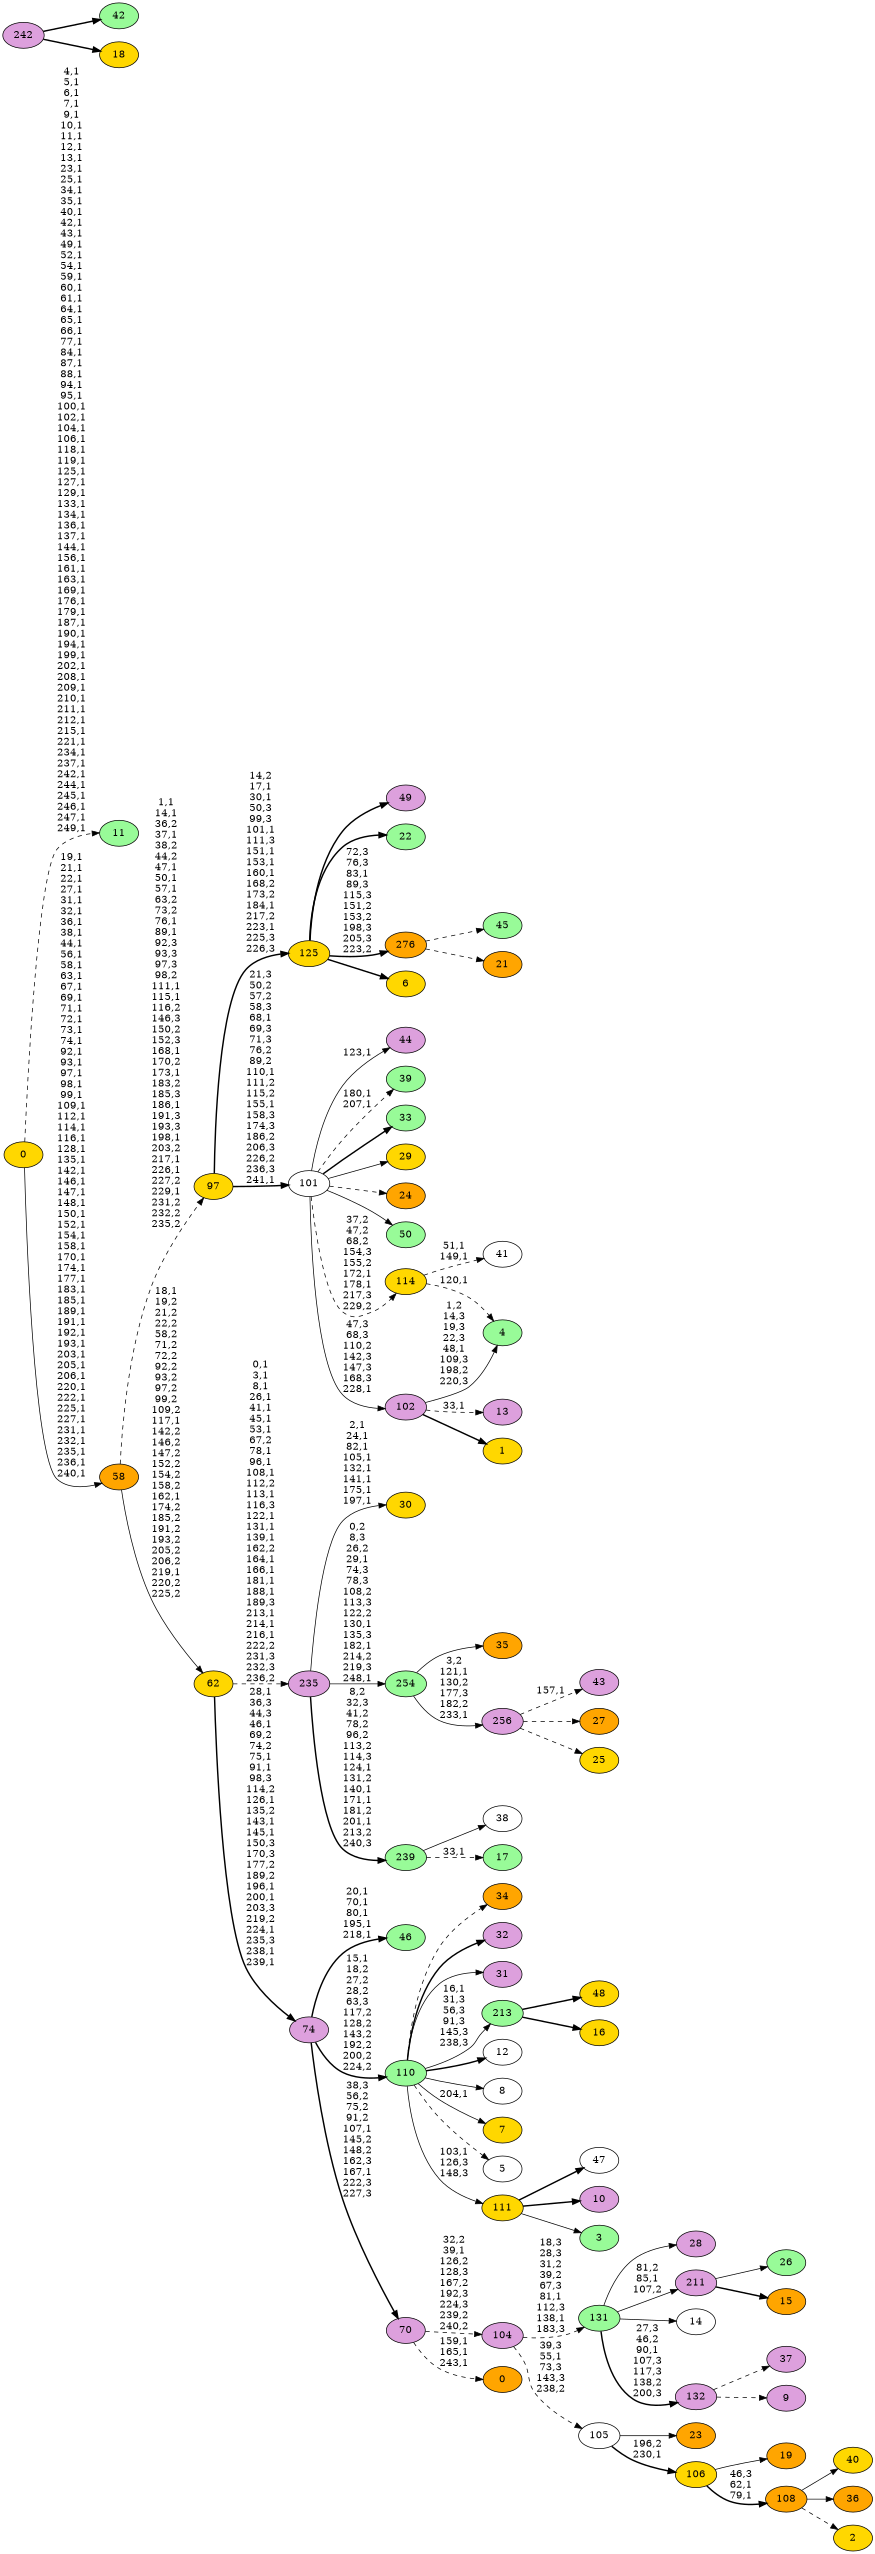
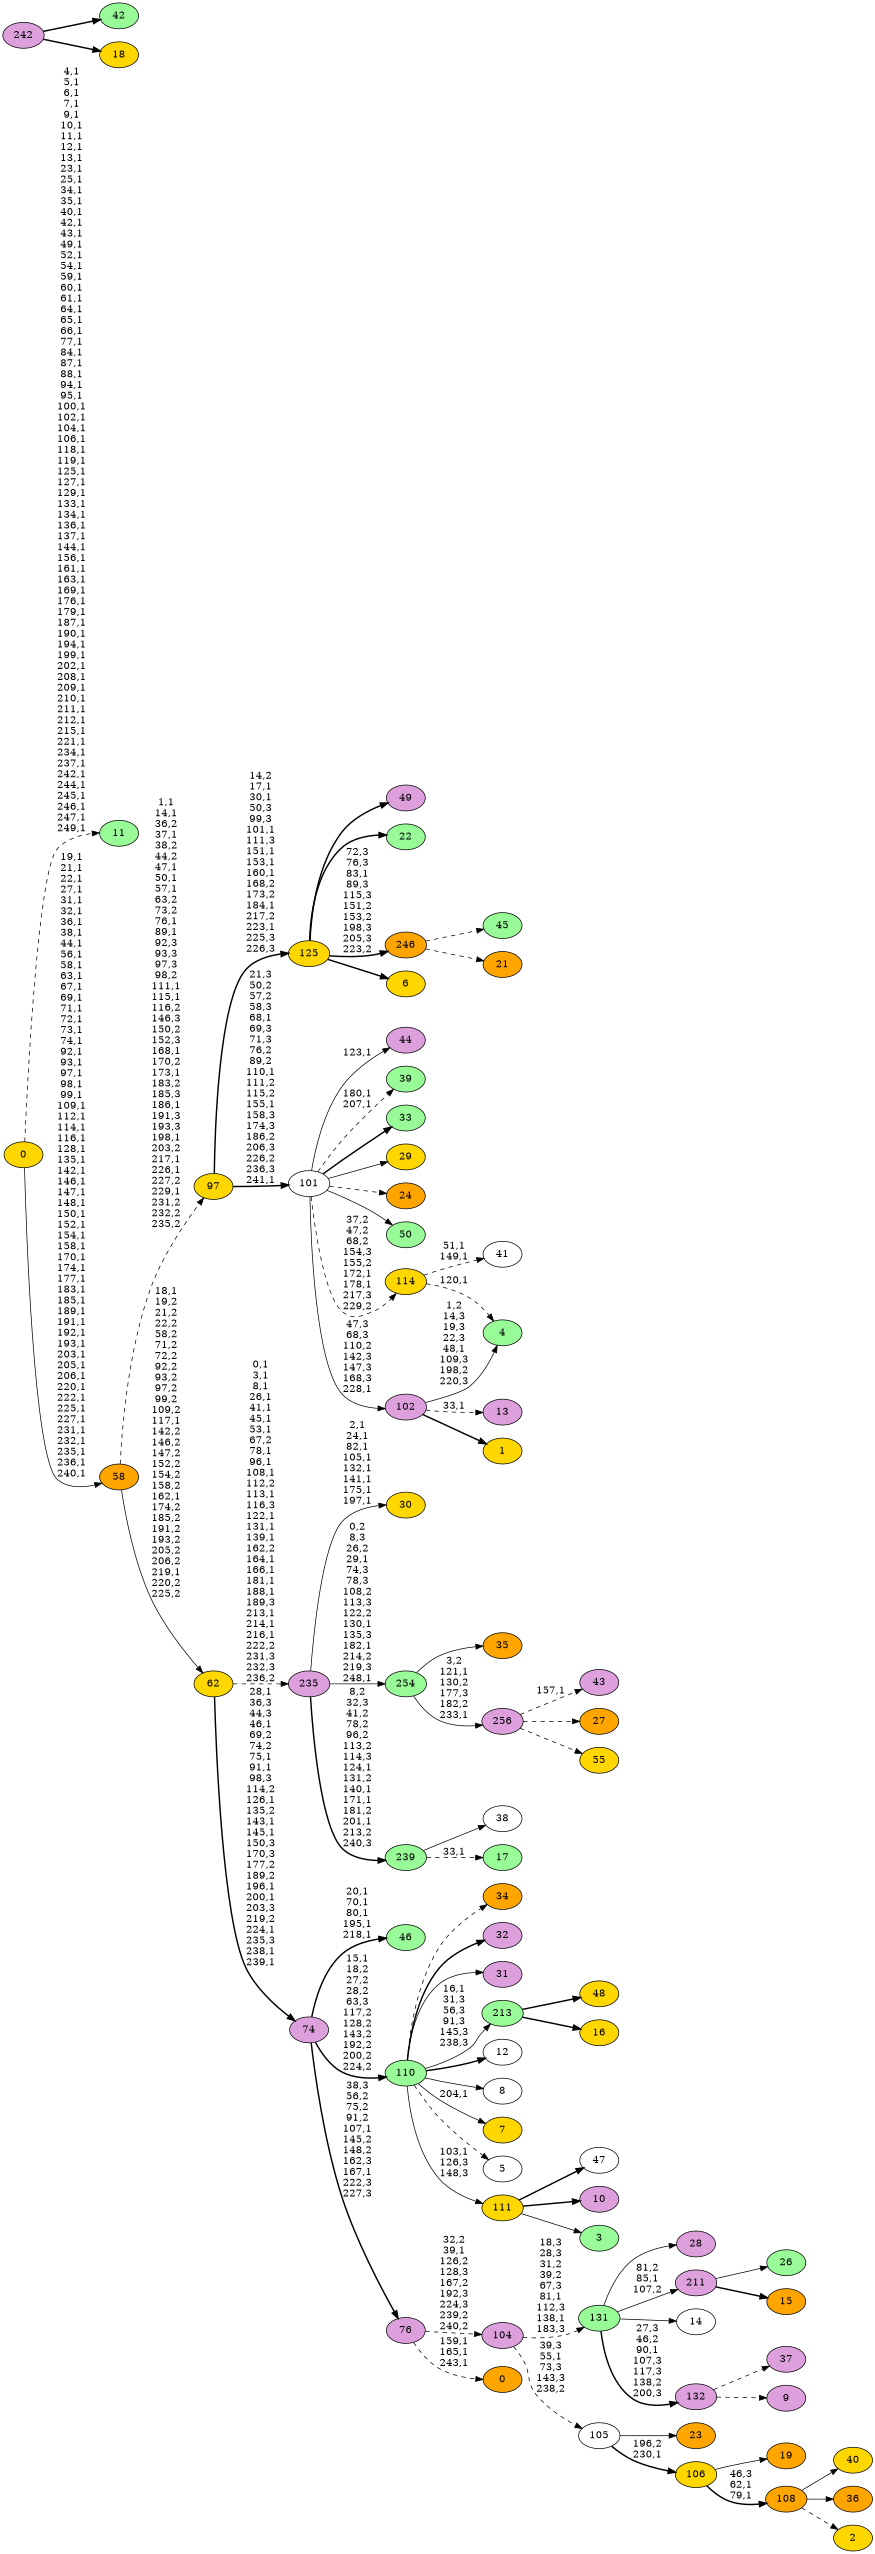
node "276": label "276" -> "246"
node "25": label "25" -> "55"
node "70": label "70" -> "76"
